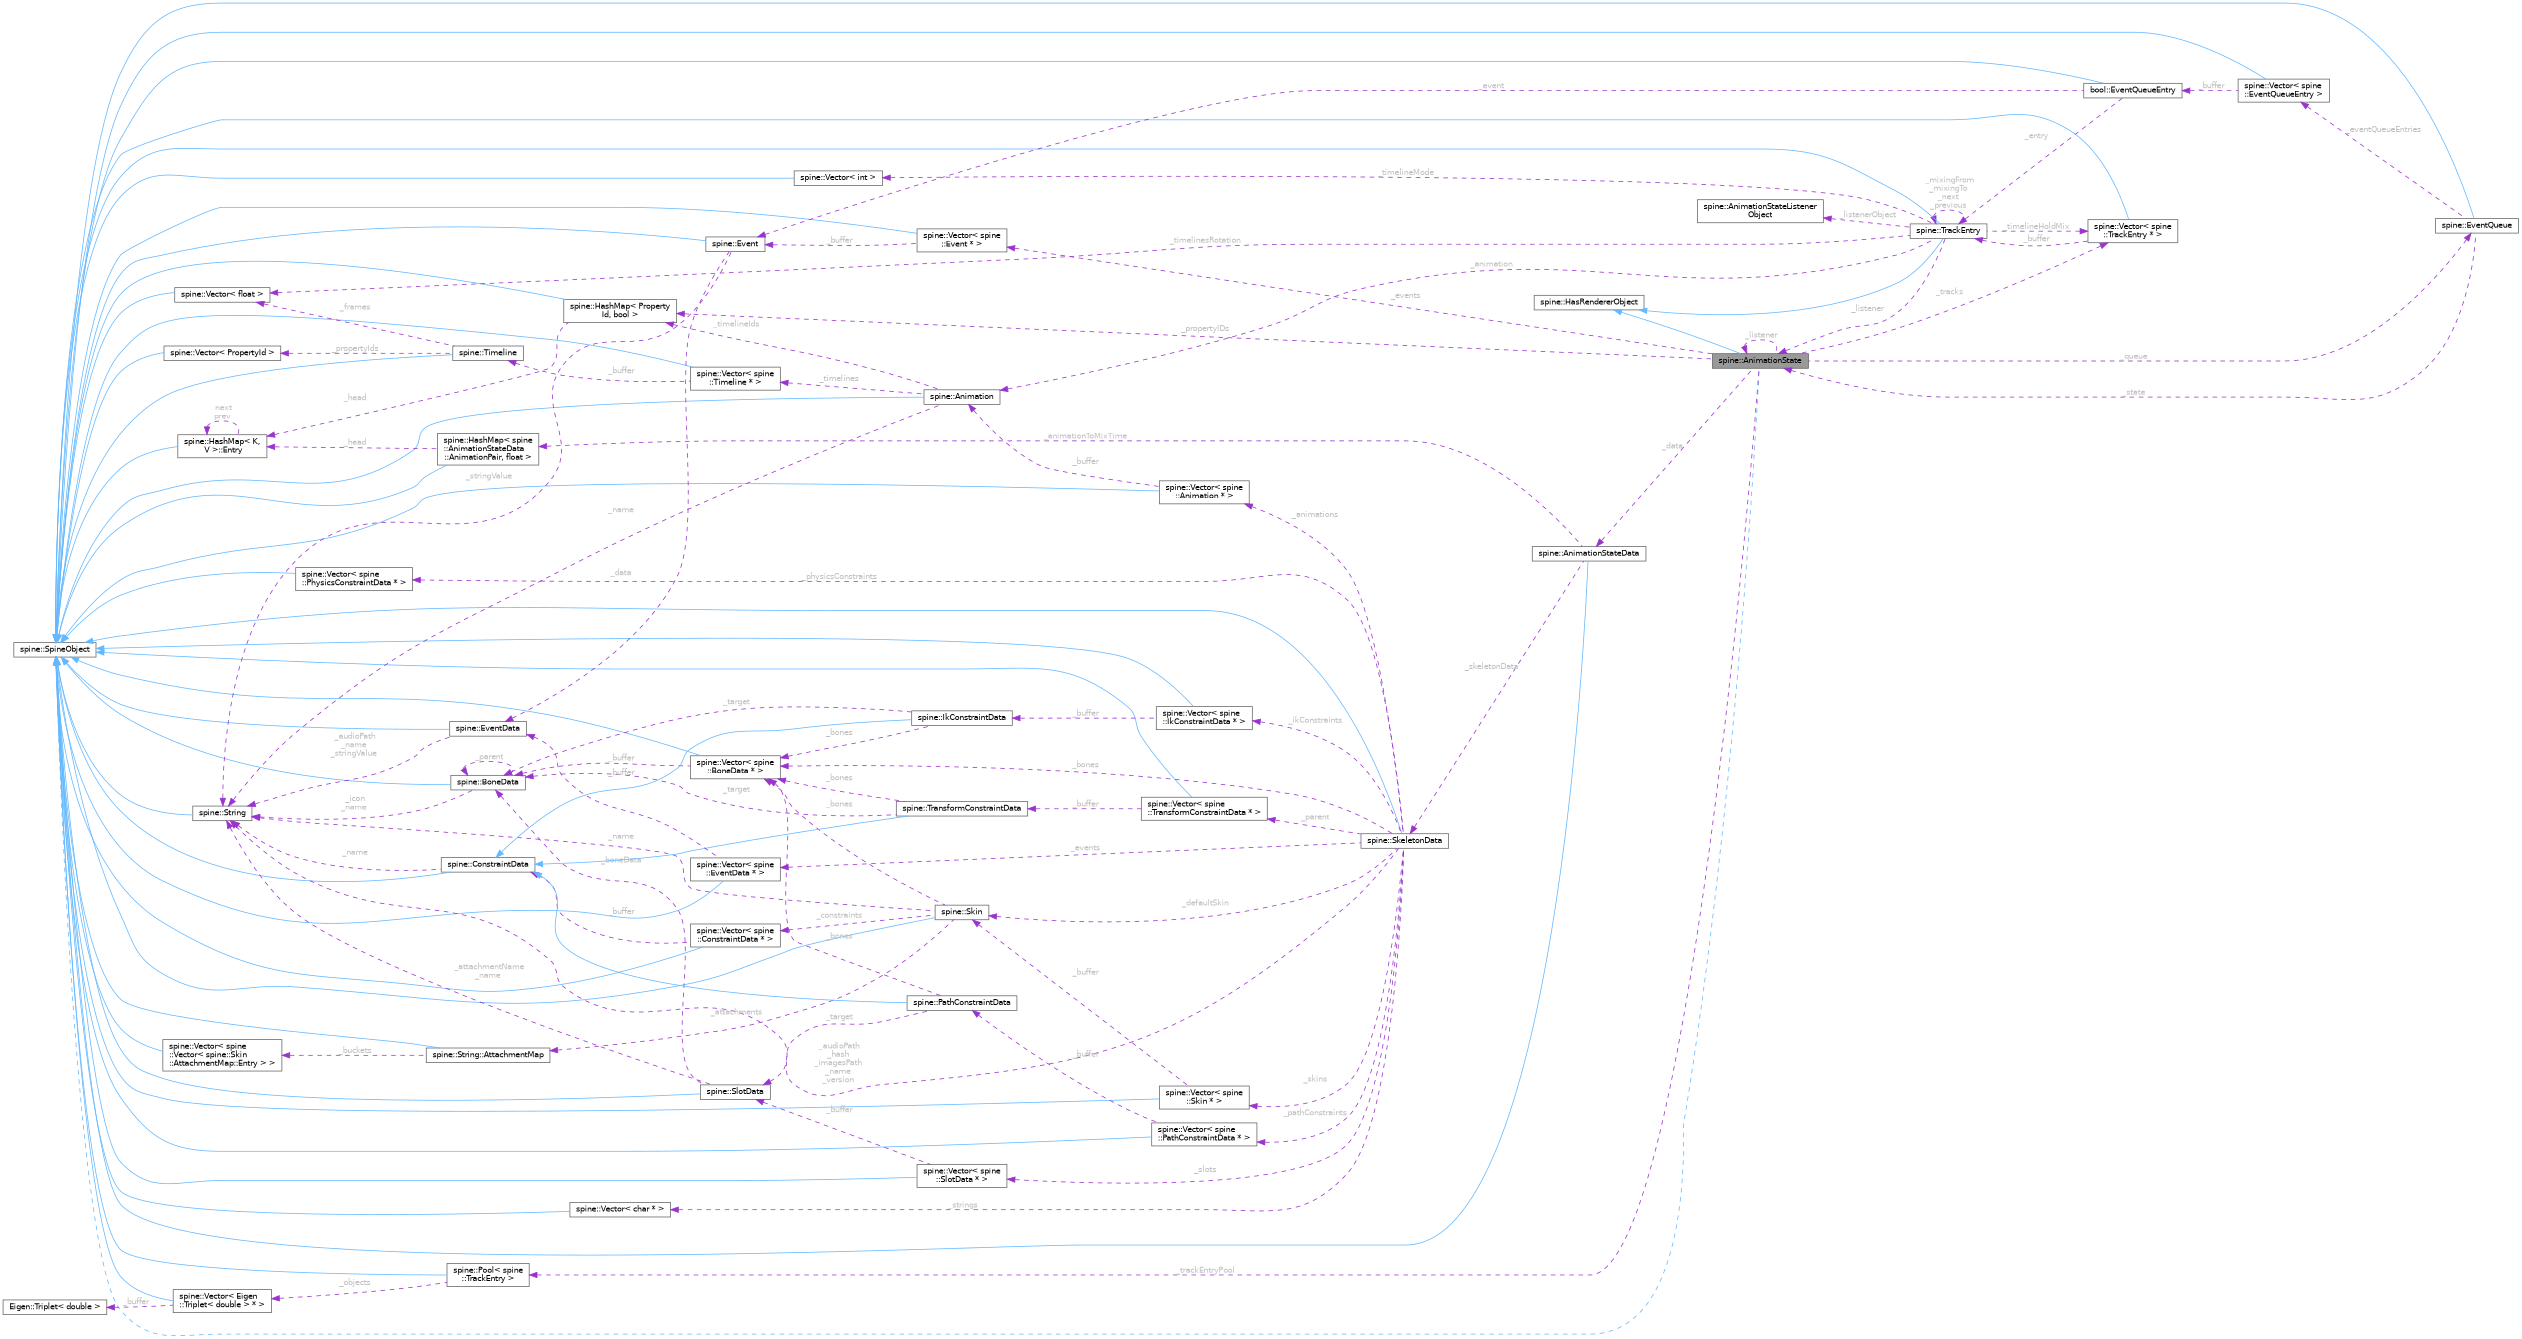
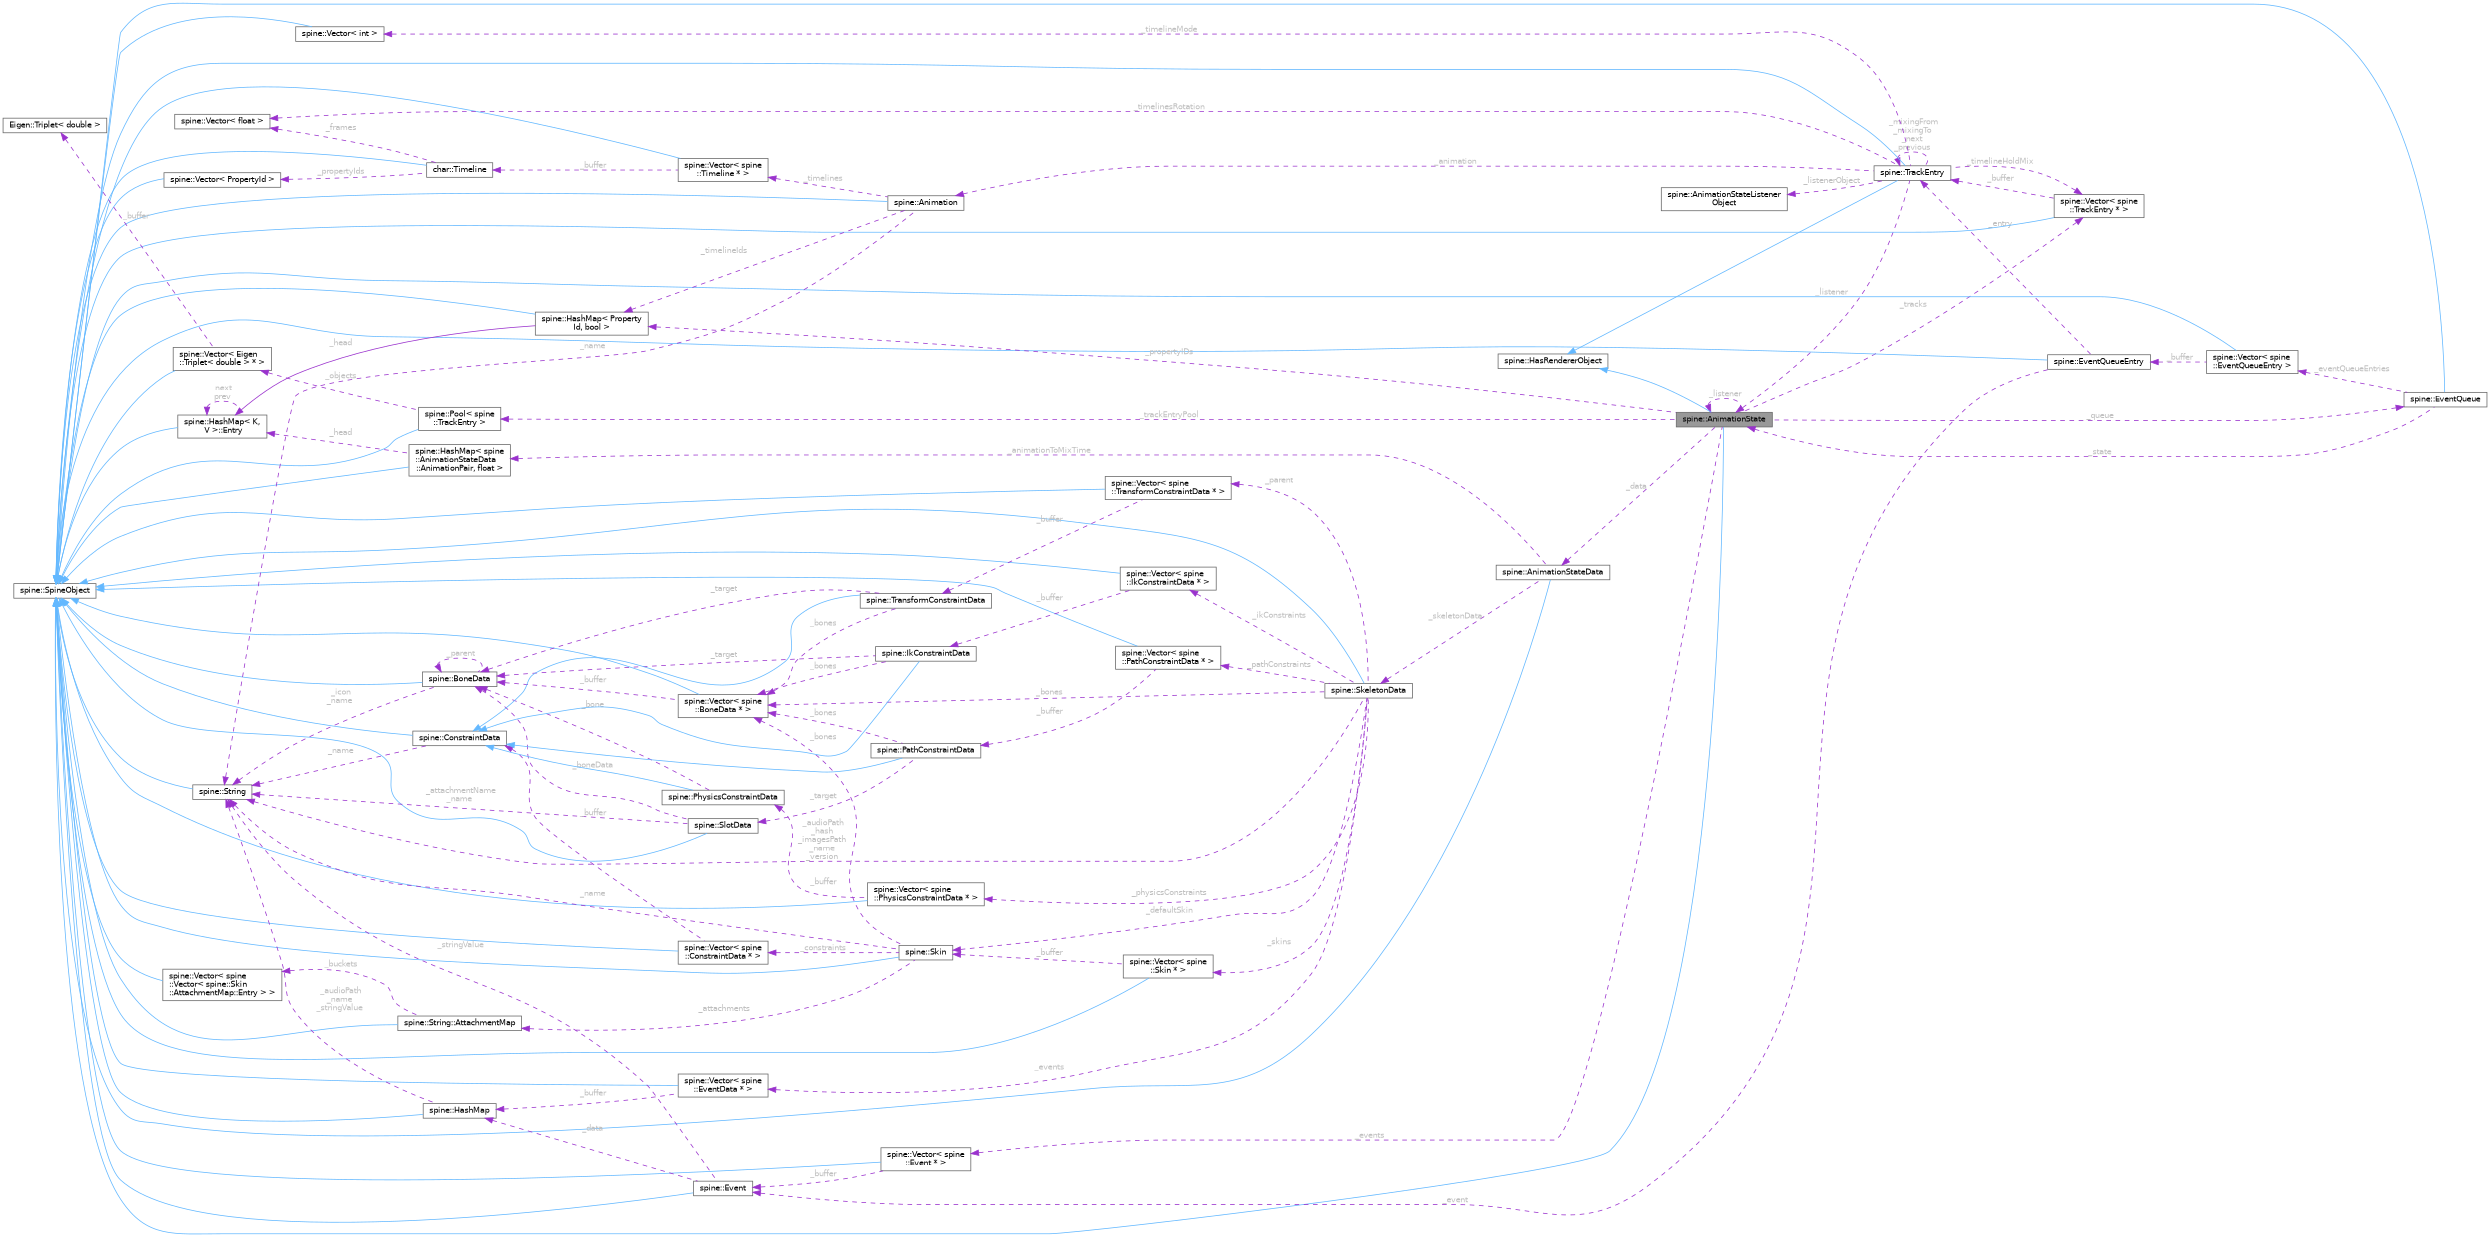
node "bool::EventQueueEntry": label "bool::EventQueueEntry" -> "spine::EventQueueEntry"
node "spine::Timeline": label "spine::Timeline" -> "char::Timeline"
edge "spine::Vector< float >" -> "spine::SpineObject": removed
edge "spine::HashMap< Property Id, bool >" -> "spine::HashMap< K, V >::Entry": style dashed -> solid
node "spine::Vector< spine ::Animation * >": removed
node "spine::EventData": label "spine::EventData" -> "spine::HashMap"
node "spine::PhysicsConstraintData": added
node "spine::Vector< spine ::SlotData * >": removed
node "spine::Vector< char * >": removed
edge "spine::AnimationState" -> "spine::SpineObject": style dashed -> solid
